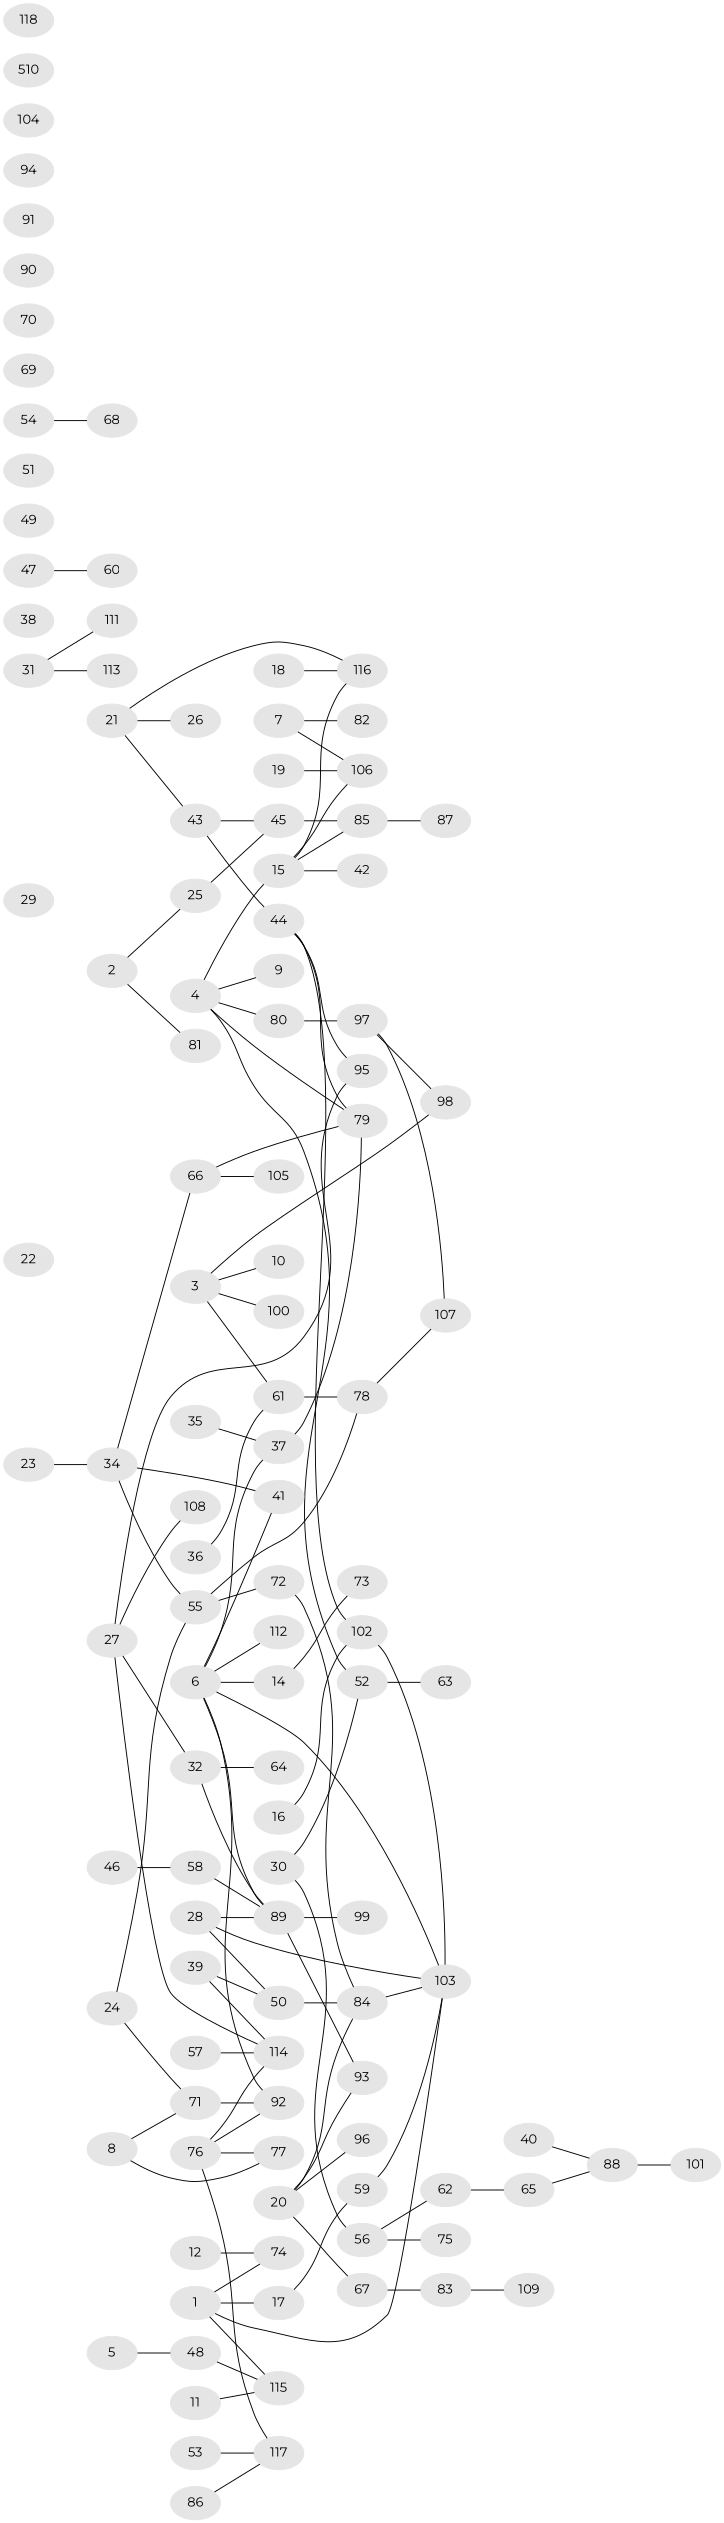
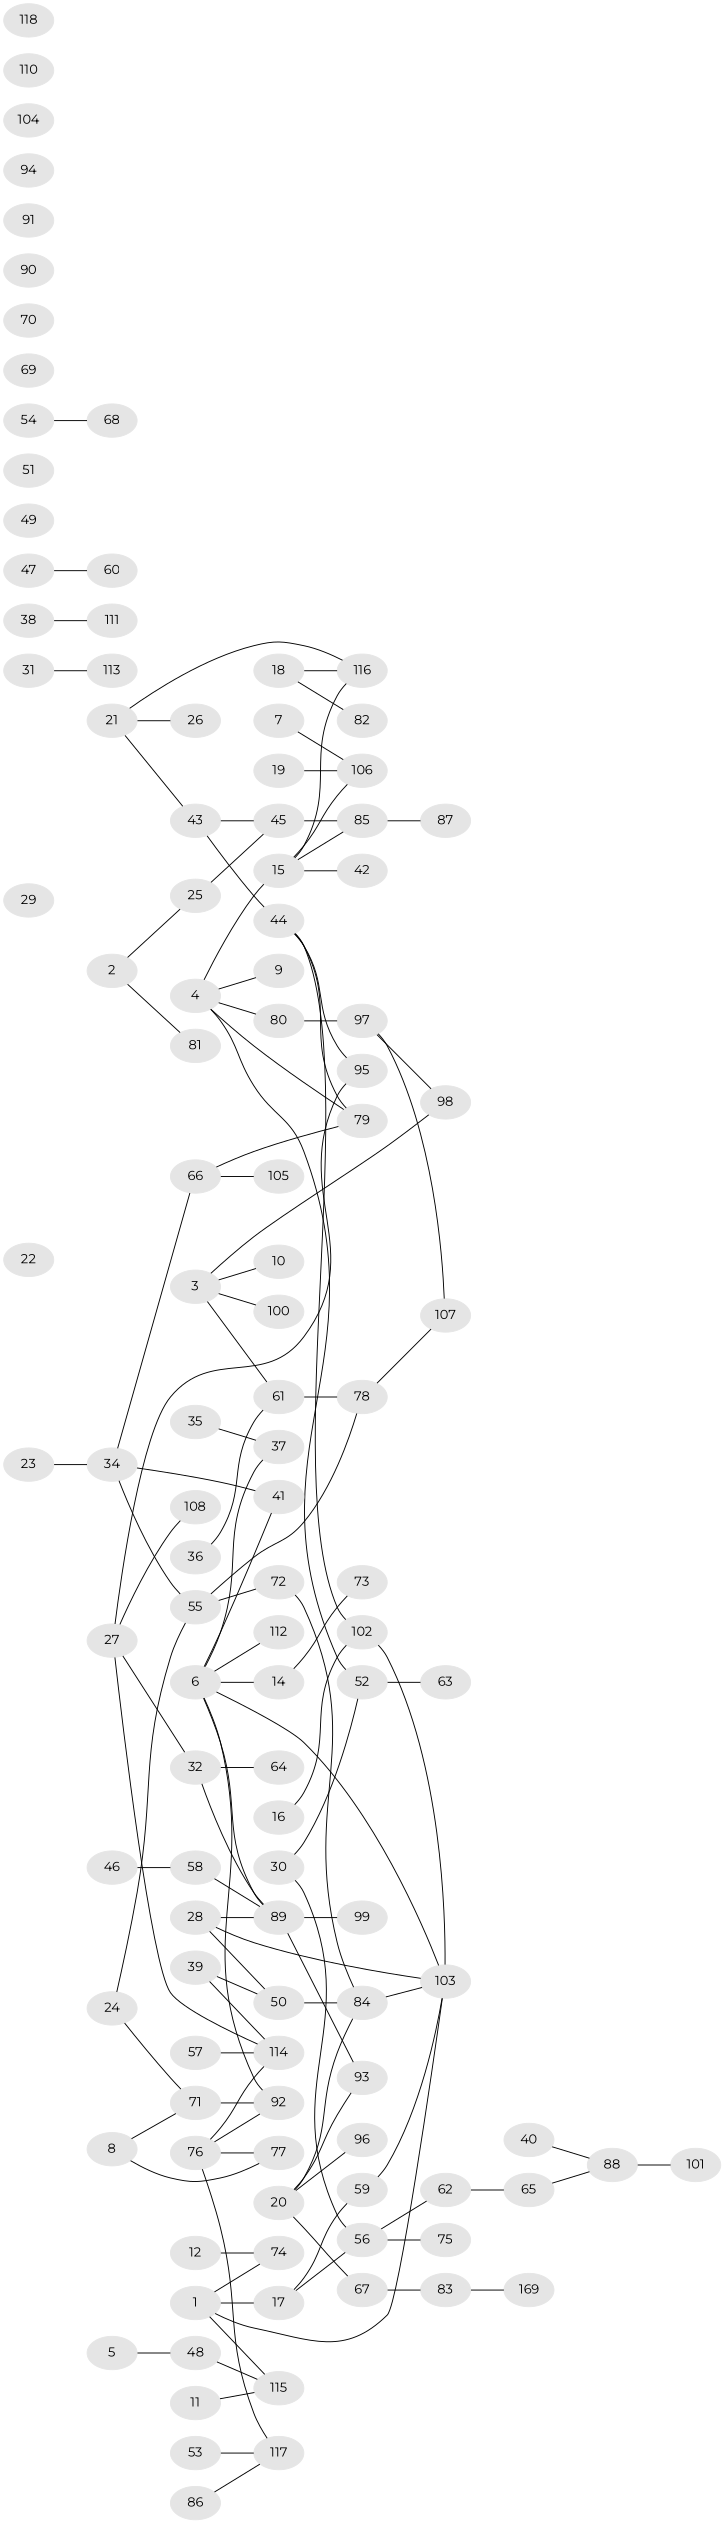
node "510": label "510" -> "110"
edge "111" -- "31": now "111" -- "38"
edge "7" -- "82": now "18" -- "82"
edge "79" -- "37": removed
edge "56" -- "17": added
node "109": label "109" -> "169"
